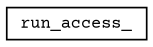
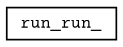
node "run_access_": label "run_access_" -> "run_run_"
